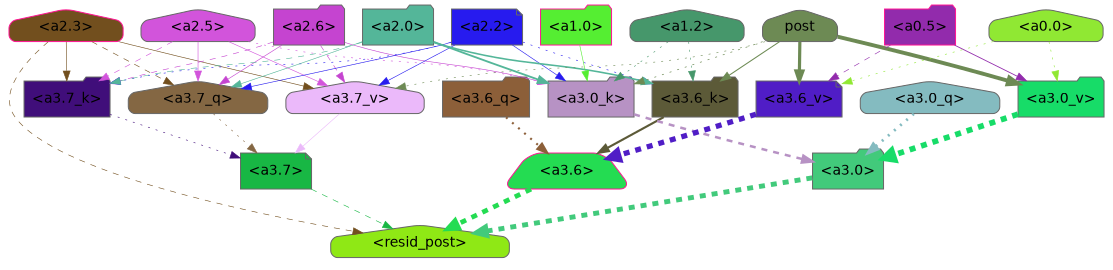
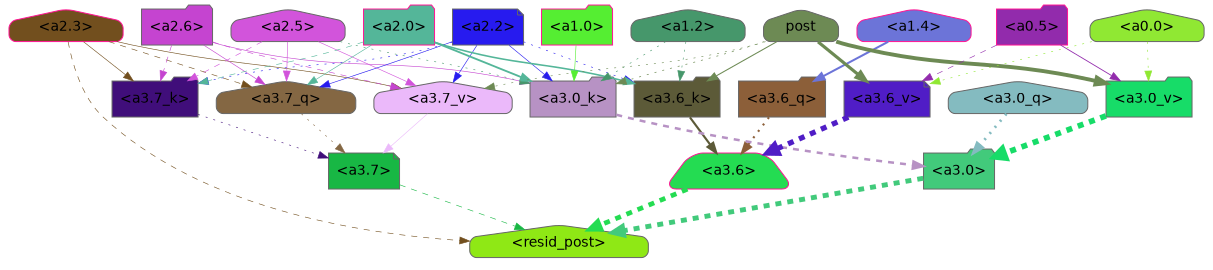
node "<a2.0>": color gray40 -> deeppink
node "<a1.4>": added
edge "<a2.5>" -> "<a3.0_k>": color #d254db -> #46976b
